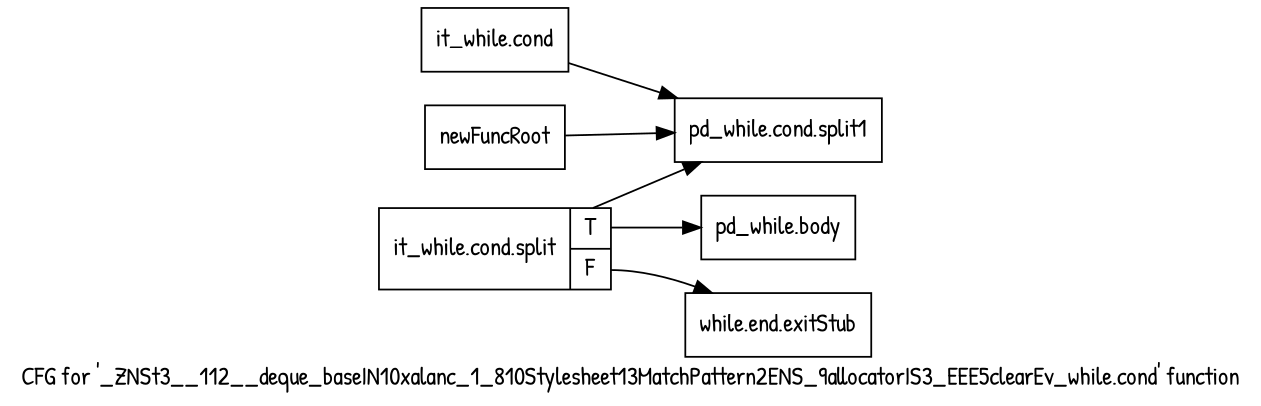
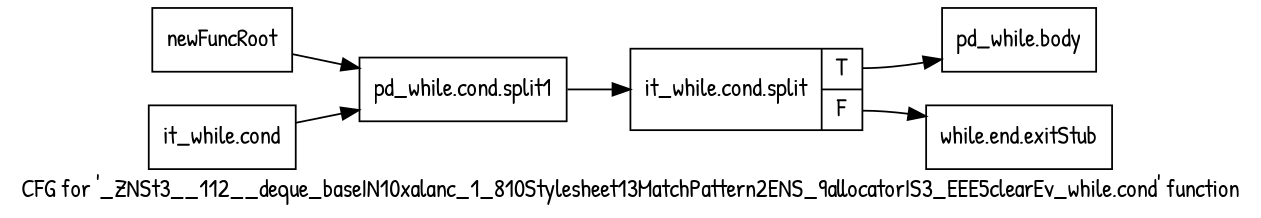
edge "it_while.cond.split" -> "pd_while.cond.split1": reversed
